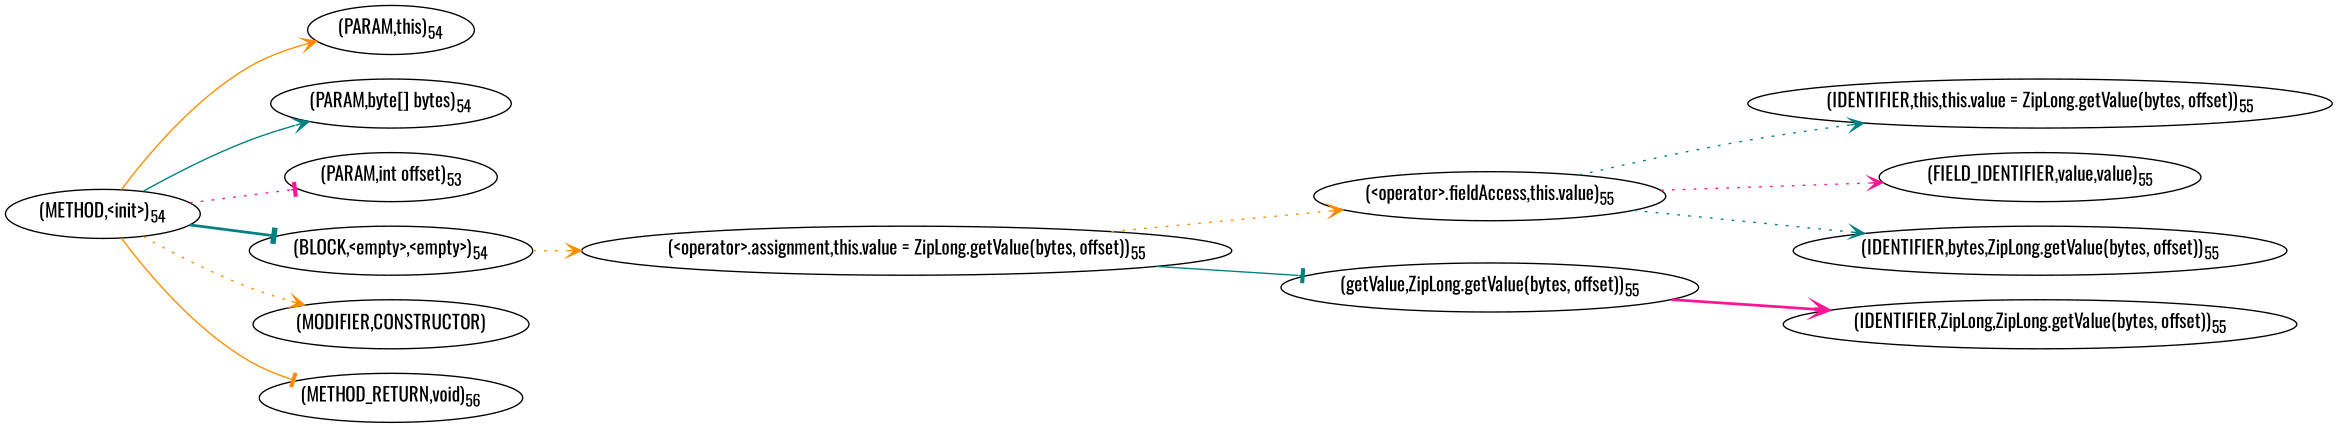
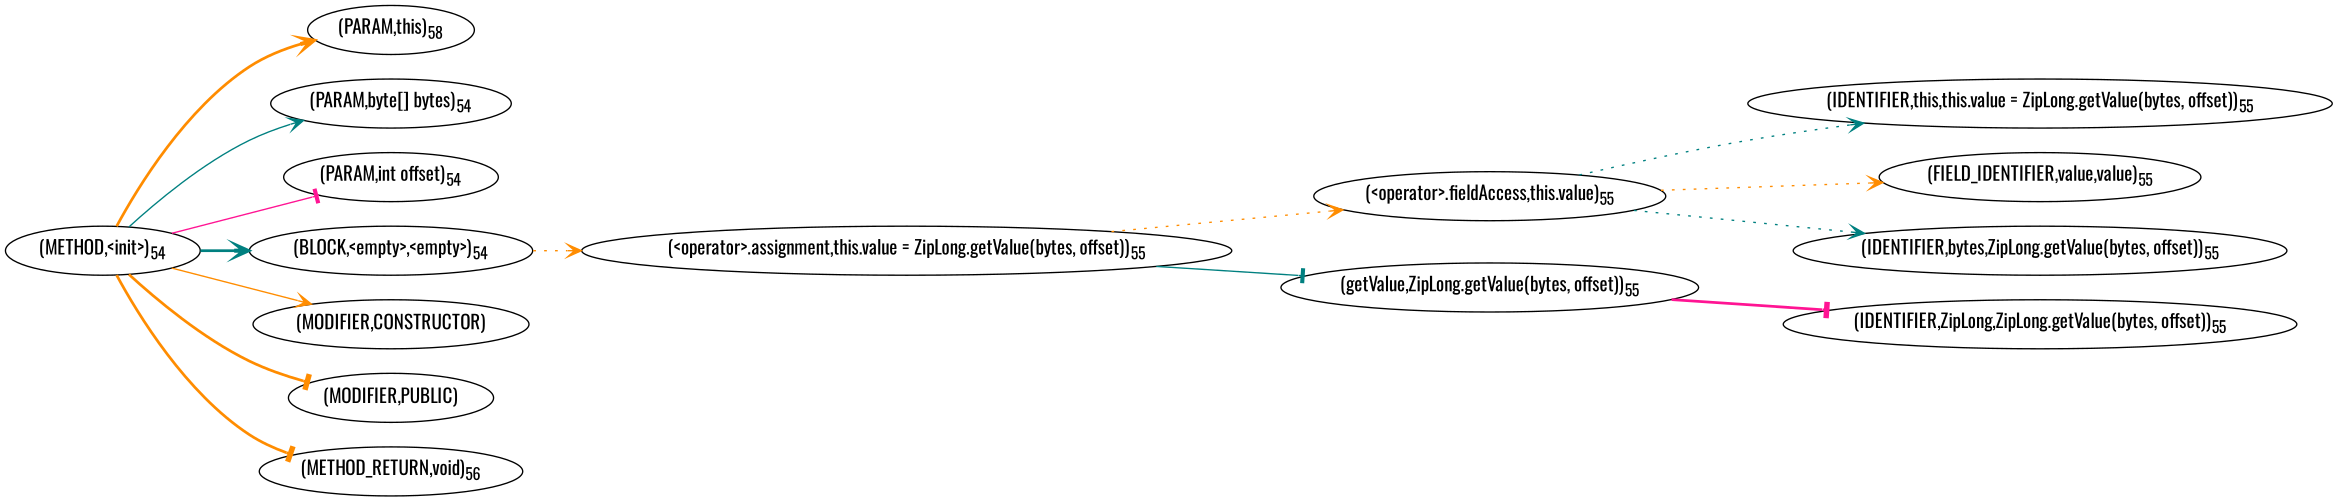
node "(PARAM,this)": text "54" -> "58"
edge "(METHOD,<init>)" -> "(PARAM,this)": style solid -> bold
node "(PARAM,int offset)": text "53" -> "54"
edge "(<operator>.fieldAccess,this.value)" -> "(FIELD_IDENTIFIER,value,value)": color deeppink -> darkorange
edge "(METHOD,<init>)" -> "(PARAM,int offset)": style dotted -> solid
edge "(METHOD,<init>)" -> "(BLOCK,<empty>,<empty>)": arrowhead tee -> vee
edge "(METHOD,<init>)" -> "(MODIFIER,CONSTRUCTOR)": style dotted -> solid
edge "(getValue,ZipLong.getValue(bytes, offset))" -> "(IDENTIFIER,ZipLong,ZipLong.getValue(bytes, offset))": arrowhead vee -> tee
edge "(METHOD,<init>)" -> "(METHOD_RETURN,void)": style solid -> bold
node "(MODIFIER,PUBLIC)": added
